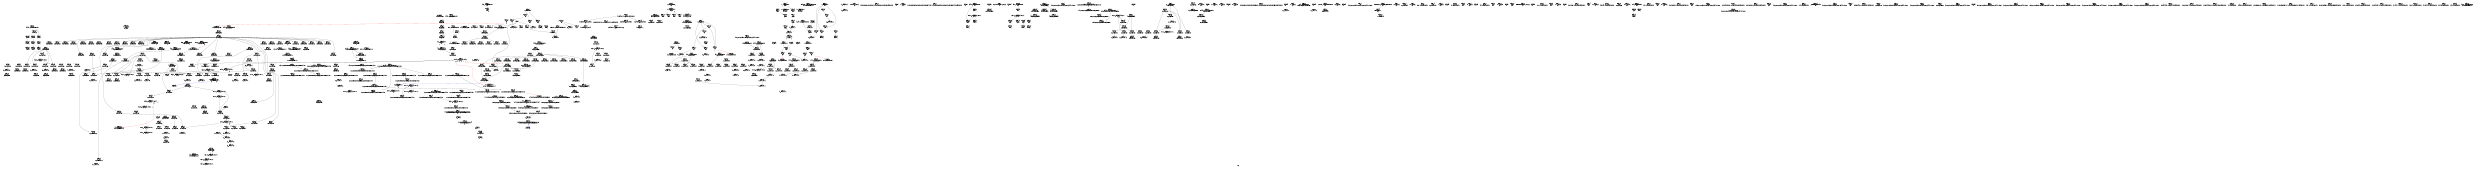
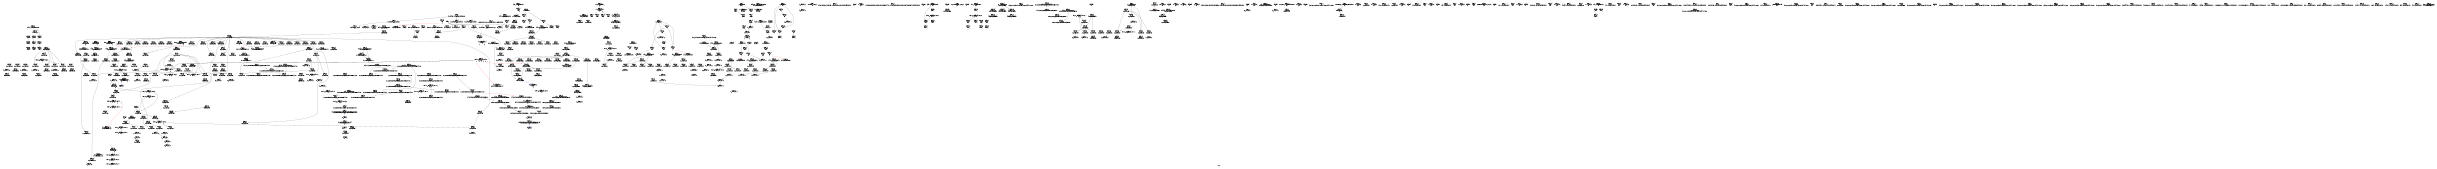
node "NodeID: 203": added
